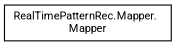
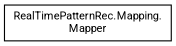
node "RealTimePatternRec.Mapper. Mapper": label "RealTimePatternRec.Mapper. Mapper" -> "RealTimePatternRec.Mapping. Mapper"
